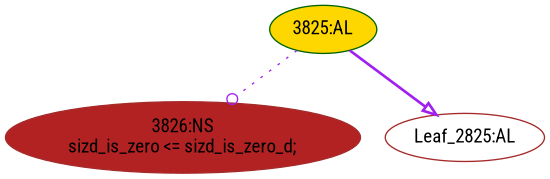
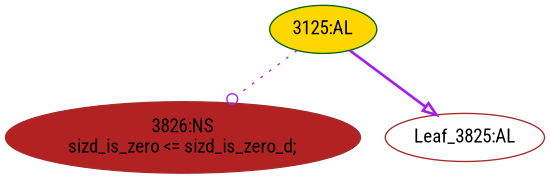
node "3825:AL": label "3825:AL" -> "3125:AL"
node "Leaf_2825:AL": label "Leaf_2825:AL" -> "Leaf_3825:AL"
